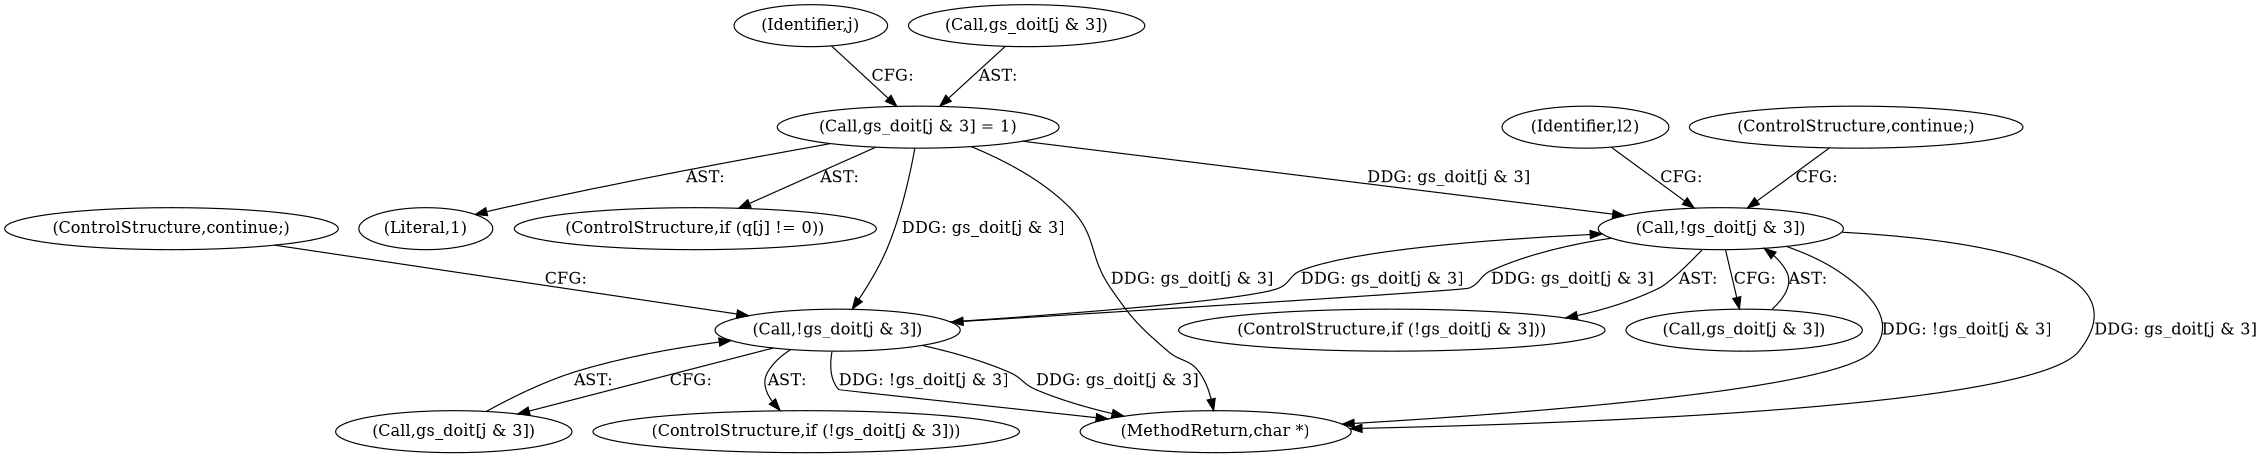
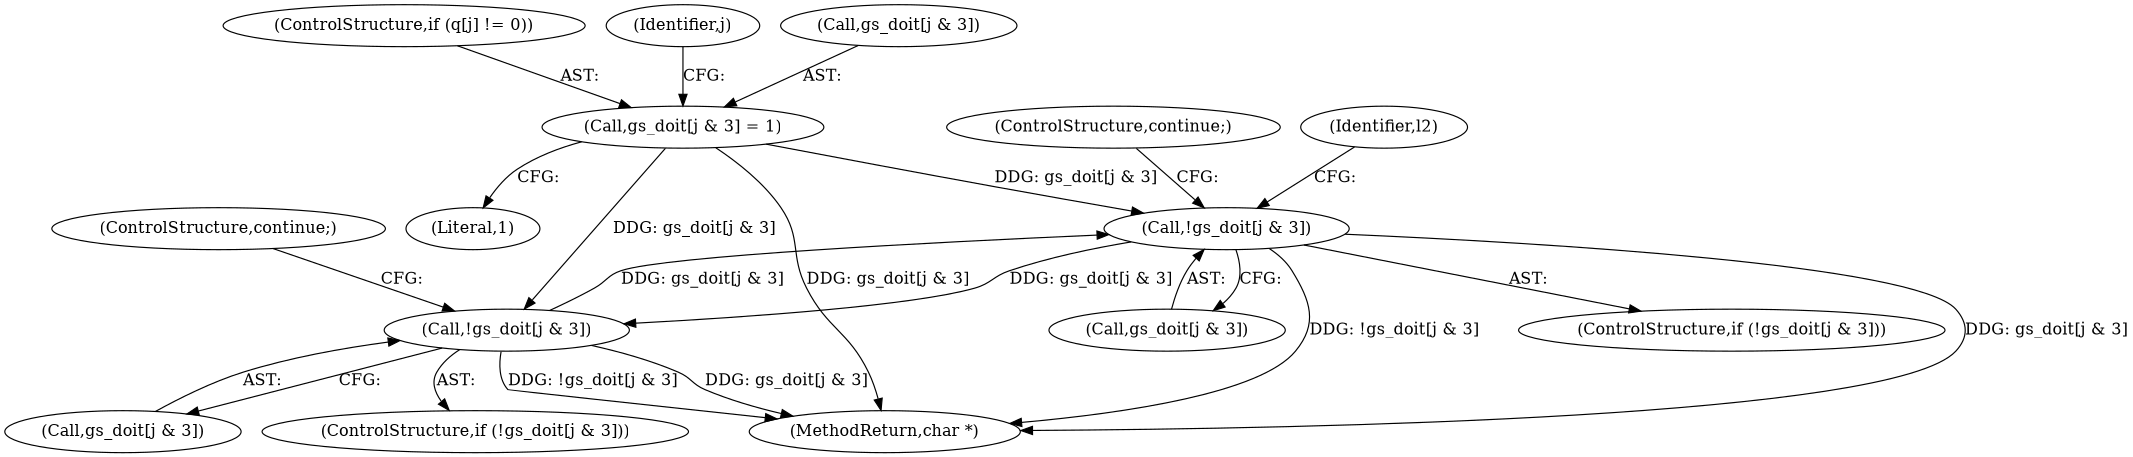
edge "(Call,gs_doit[j & 3] = 1)" -> "(ControlStructure,if (q[j] != 0))": reversed
edge "(Call,gs_doit[j & 3] = 1)" -> "(Literal,1)": label "AST: " -> "CFG: "
